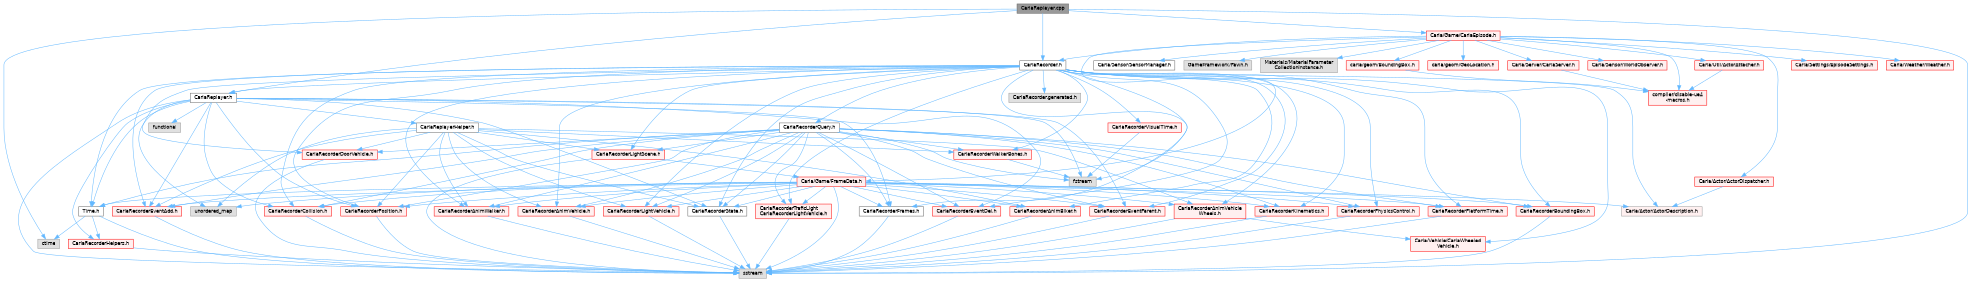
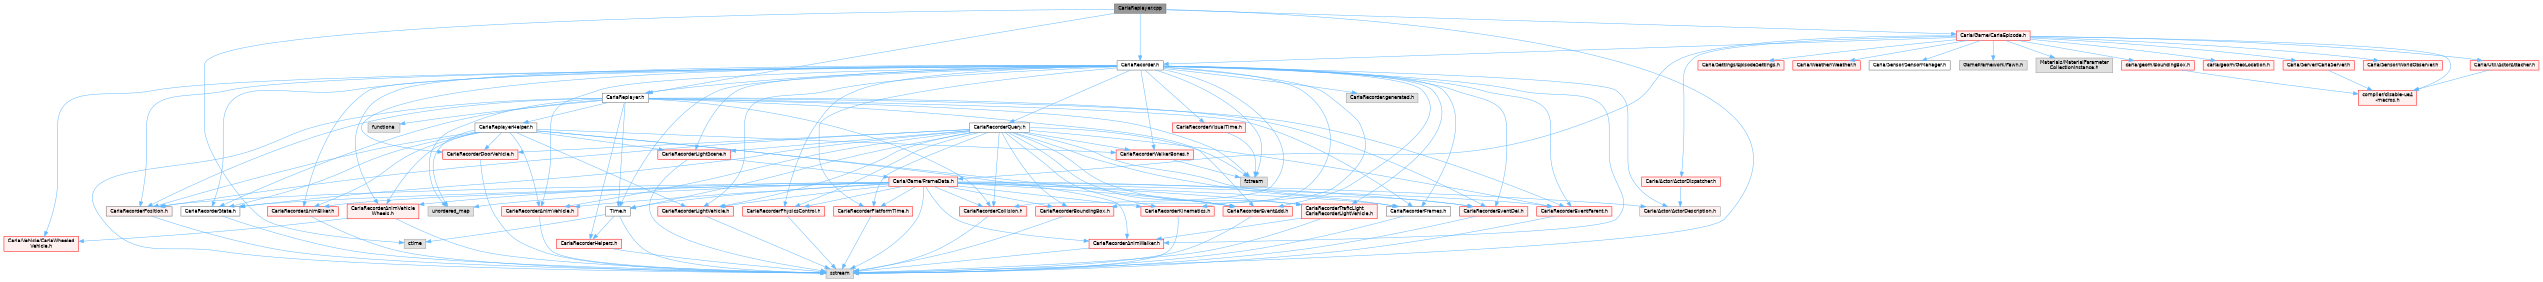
edge "CarlaRecorderQuery.h" -> "CarlaRecorderAnimWalker.h": now "CarlaRecorderTraficLight CarlaRecorderLightVehicle.h" -> "CarlaRecorderAnimWalker.h"
node "CarlaRecorderPosition.h": color red -> grey40
